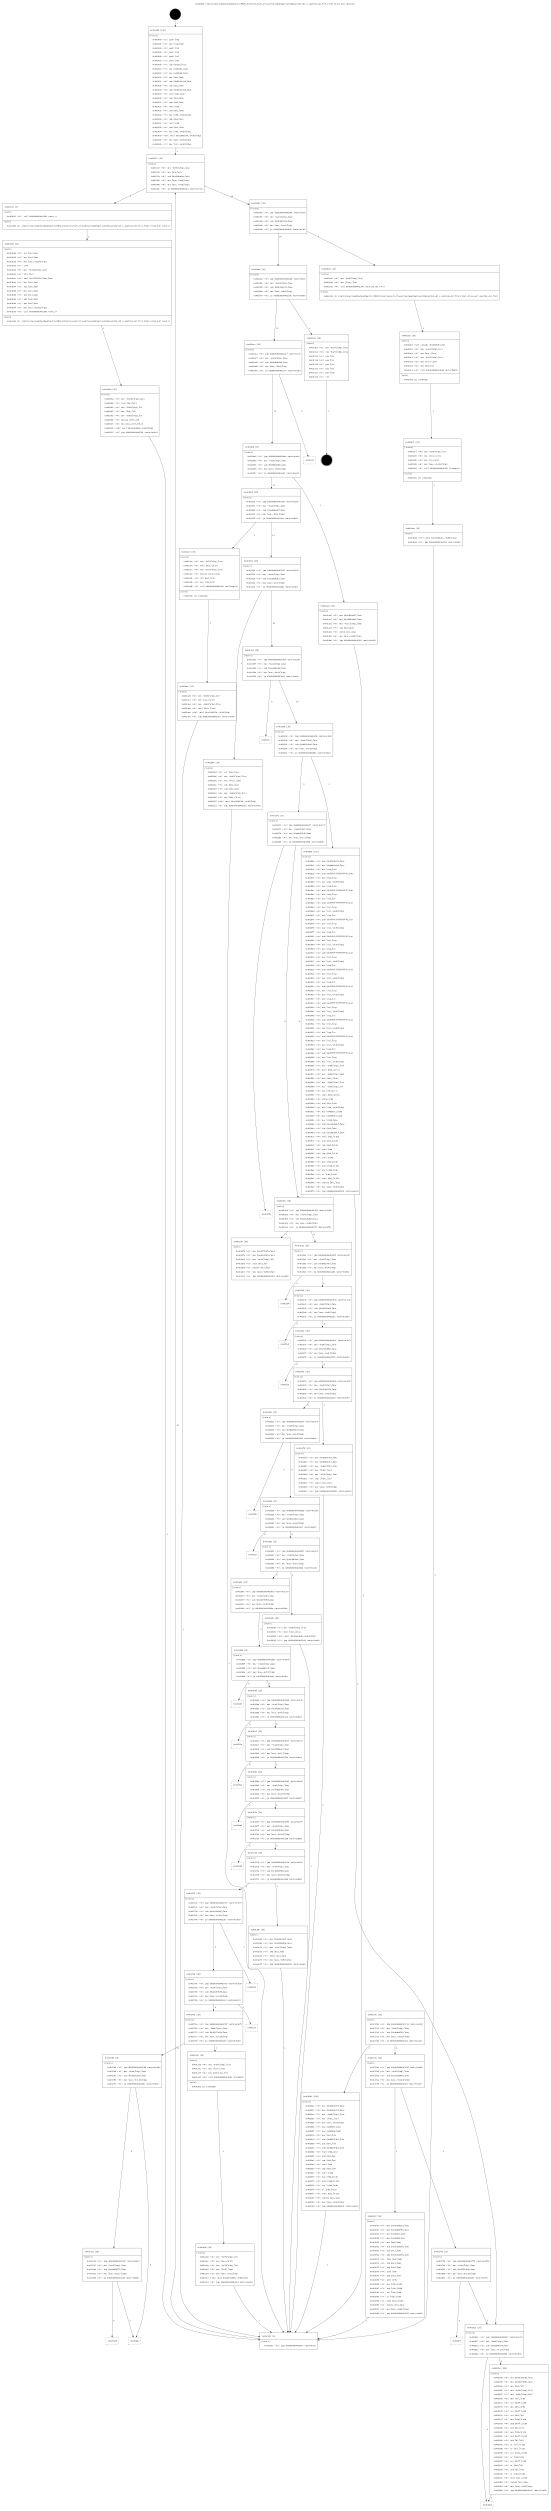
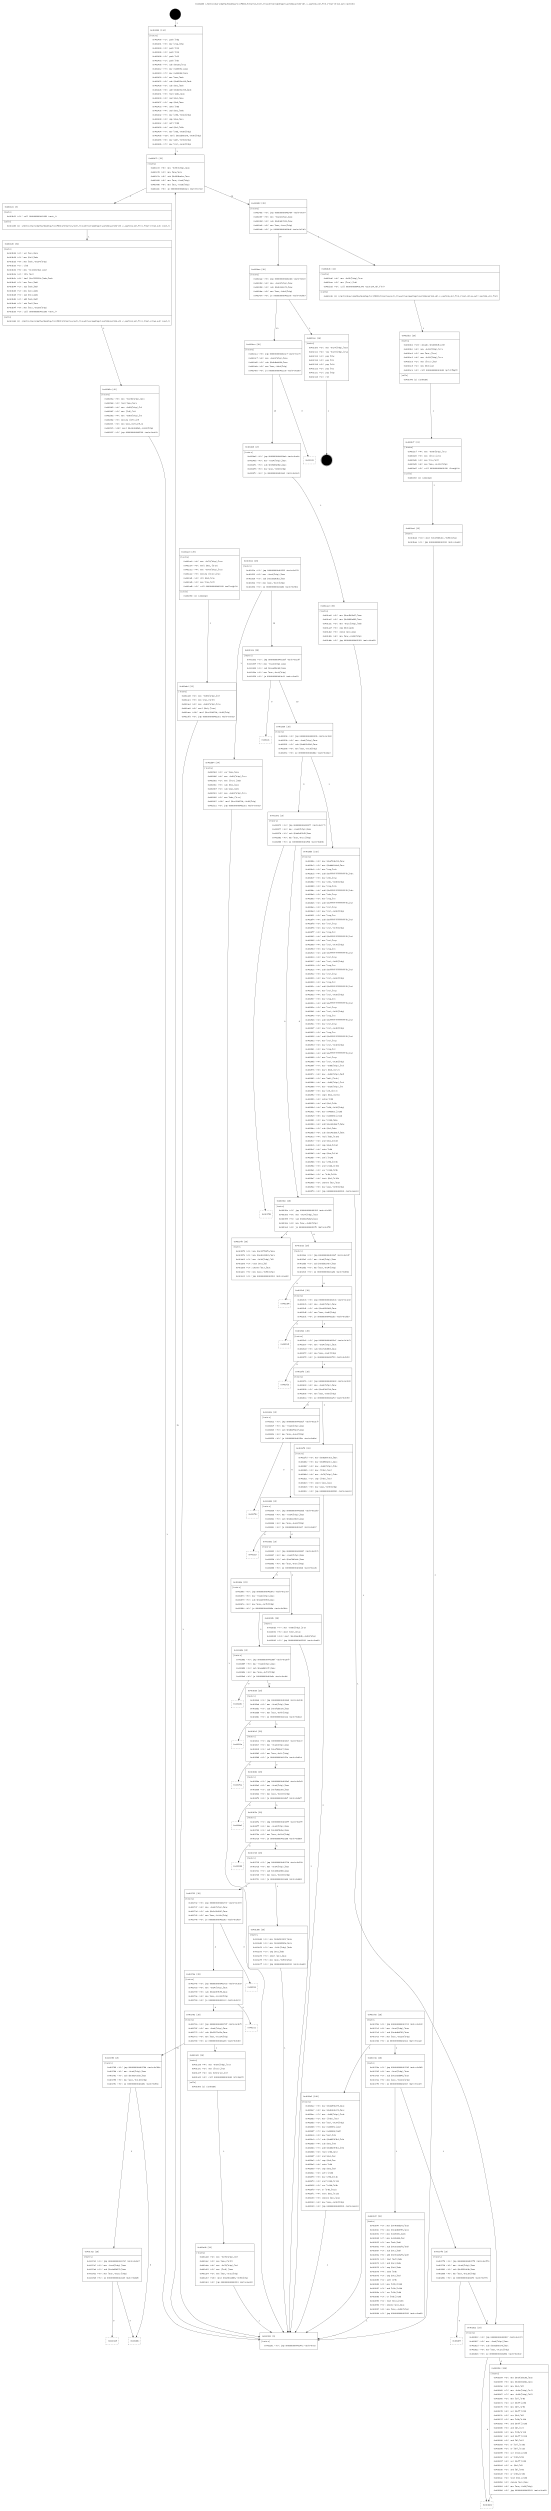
node "0x401502 [28]": removed
